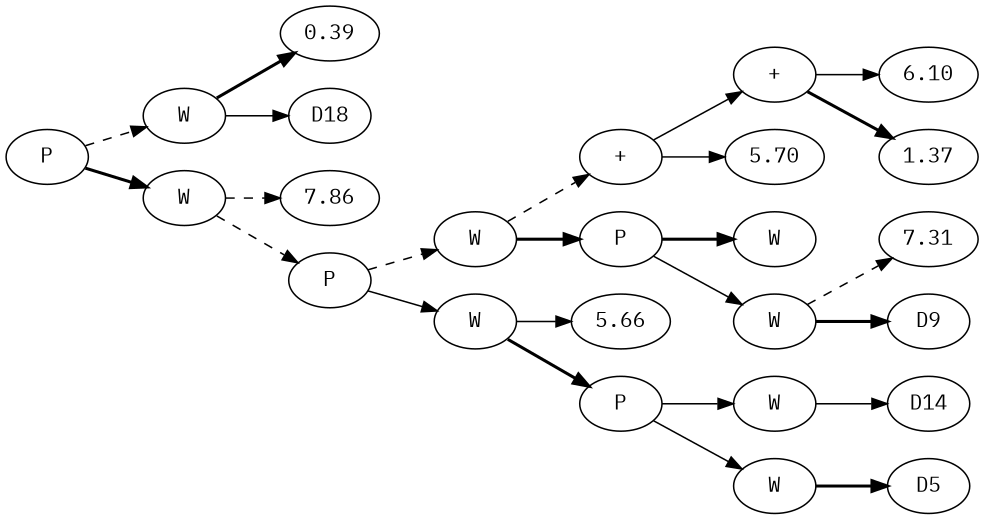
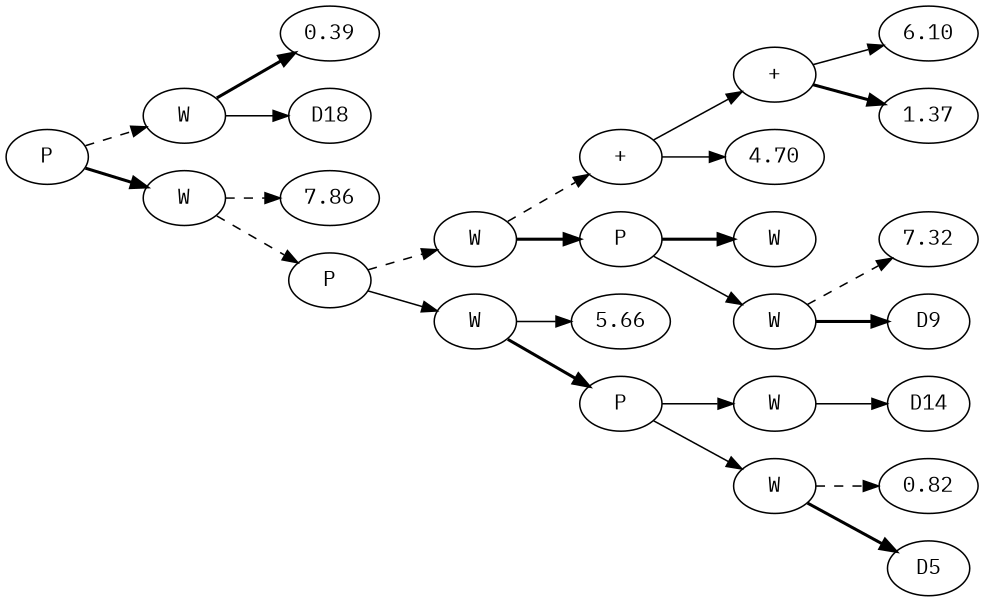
node "5.70": label "5.70" -> "4.70"
node "7.31": label "7.31" -> "7.32"
node "0.82": added
